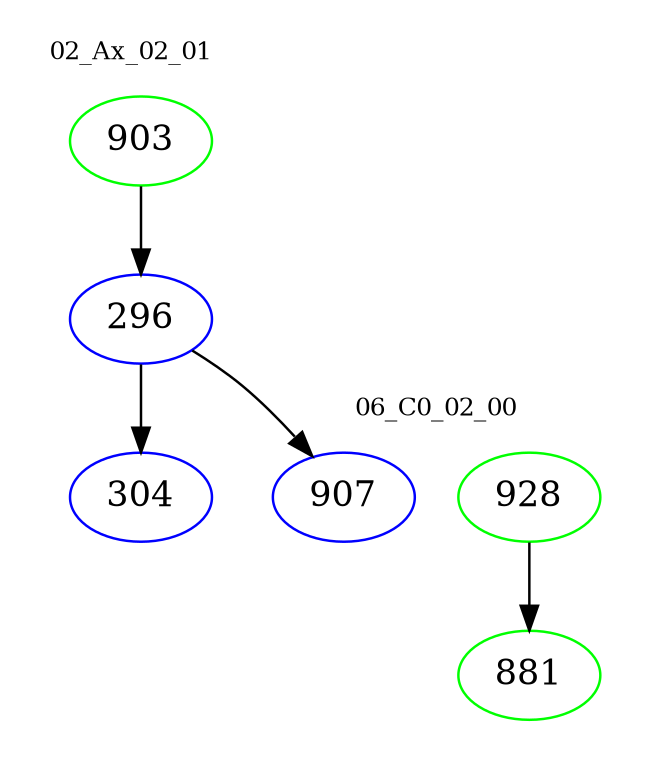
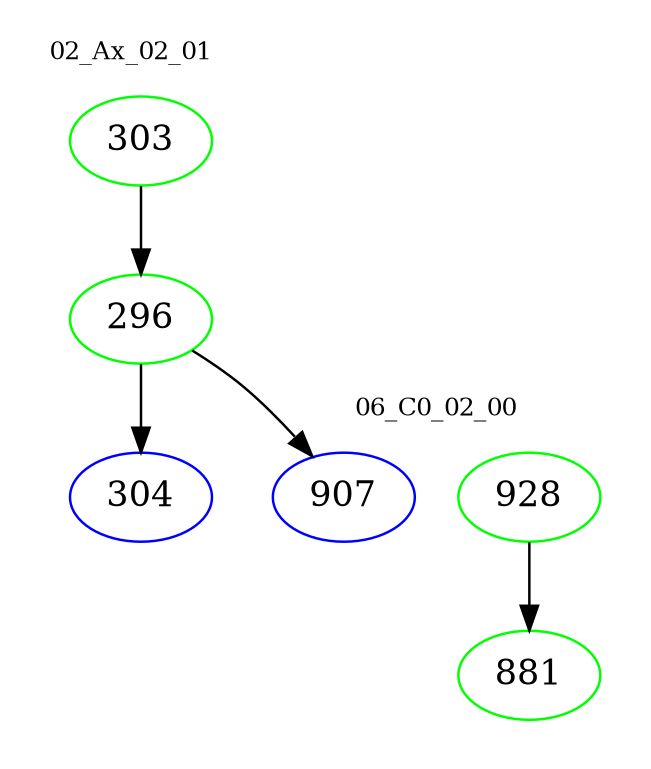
node "903": label "903" -> "303"
node "296": color blue -> green
